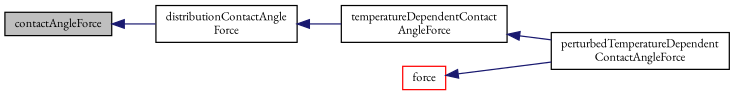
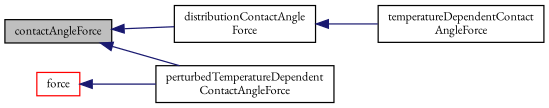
edge "perturbedTemperatureDependent ContactAngleForce" -> "temperatureDependentContact AngleForce": now "perturbedTemperatureDependent ContactAngleForce" -> "contactAngleForce"
